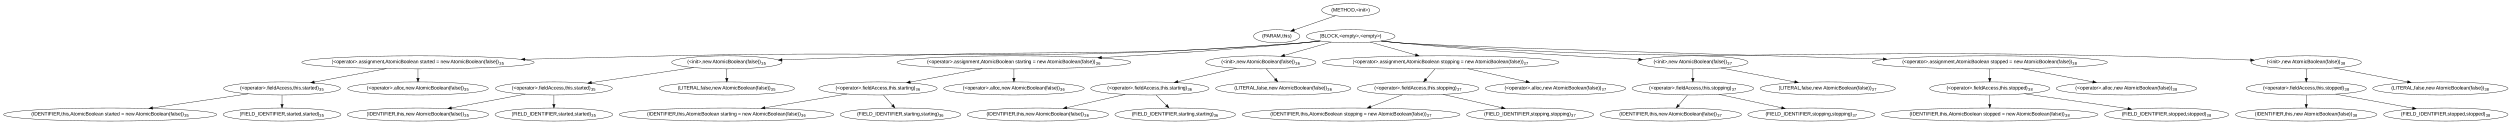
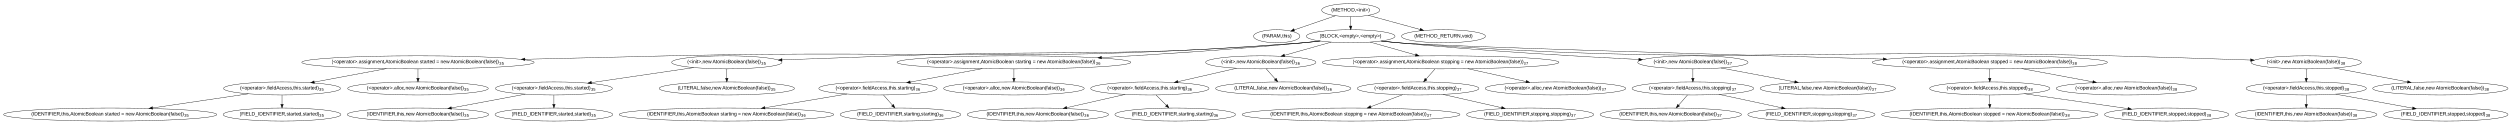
edge "(METHOD,<init>)" -> "(BLOCK,<empty>,<empty>)": added
node "(METHOD_RETURN,void)": added
